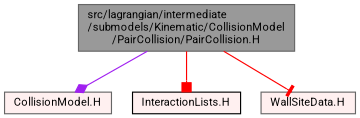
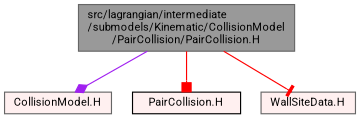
node "InteractionLists.H": label "InteractionLists.H" -> "PairCollision.H"
